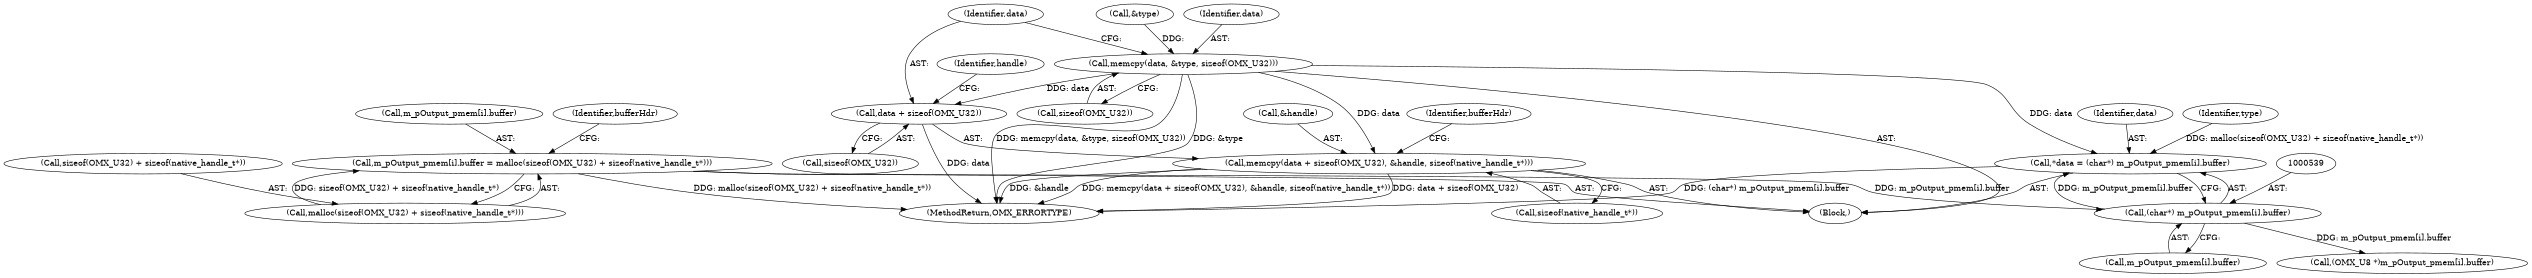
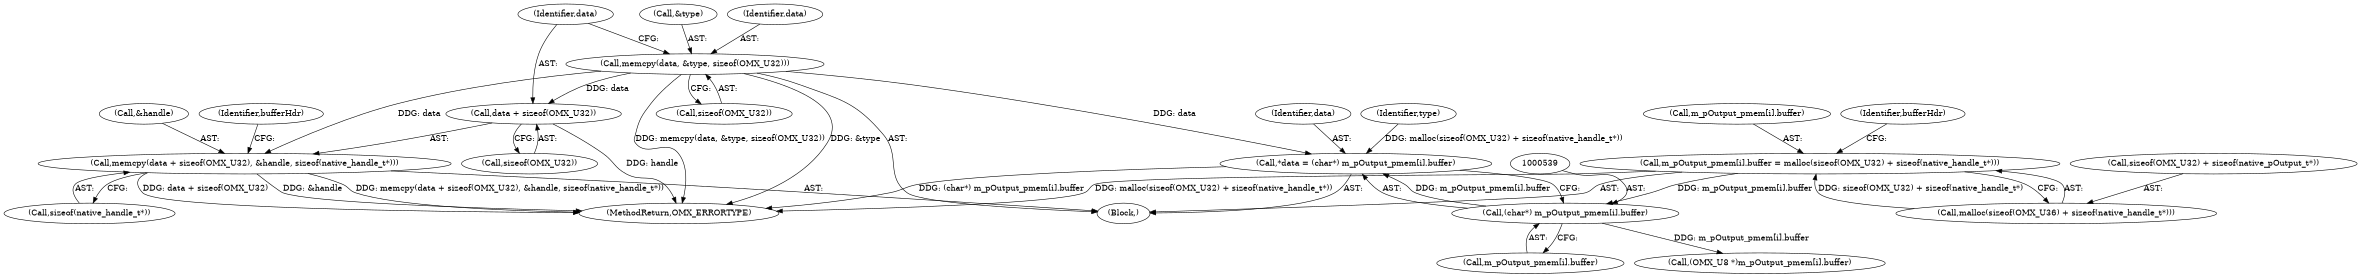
edge "(Call,&type)" -> "(Call,memcpy(data, &type, sizeof(OMX_U32)))": label "DDG: " -> "AST: "
node "(Identifier,handle)": removed
node "(Call,sizeof(OMX_U32) + sizeof(native_handle_t*))": label "(Call,sizeof(OMX_U32) + sizeof(native_handle_t*))" -> "(Call,sizeof(OMX_U32) + sizeof(native_pOutput_t*))"
edge "(Call,data + sizeof(OMX_U32))" -> "(MethodReturn,OMX_ERRORTYPE)": label "DDG: data" -> "DDG: handle"
node "(Call,malloc(sizeof(OMX_U32) + sizeof(native_handle_t*)))": label "(Call,malloc(sizeof(OMX_U32) + sizeof(native_handle_t*)))" -> "(Call,malloc(sizeof(OMX_U36) + sizeof(native_handle_t*)))"
